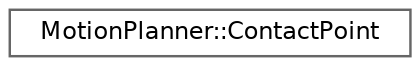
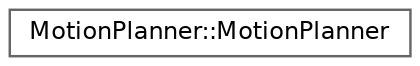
node "MotionPlanner::ContactPoint": label "MotionPlanner::ContactPoint" -> "MotionPlanner::MotionPlanner"
